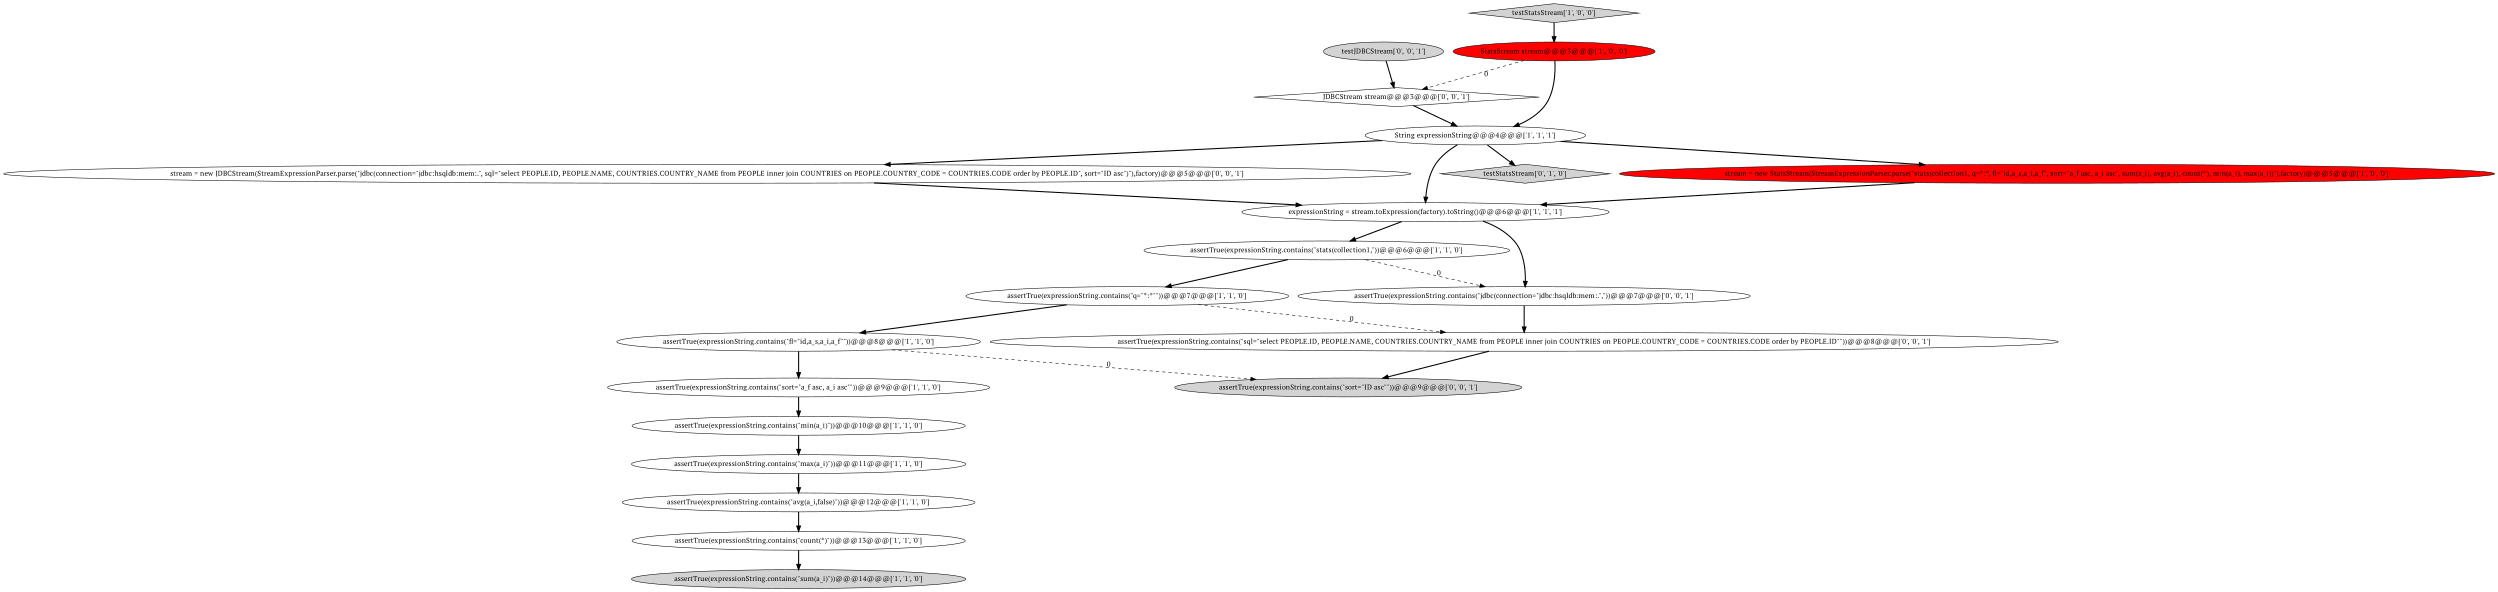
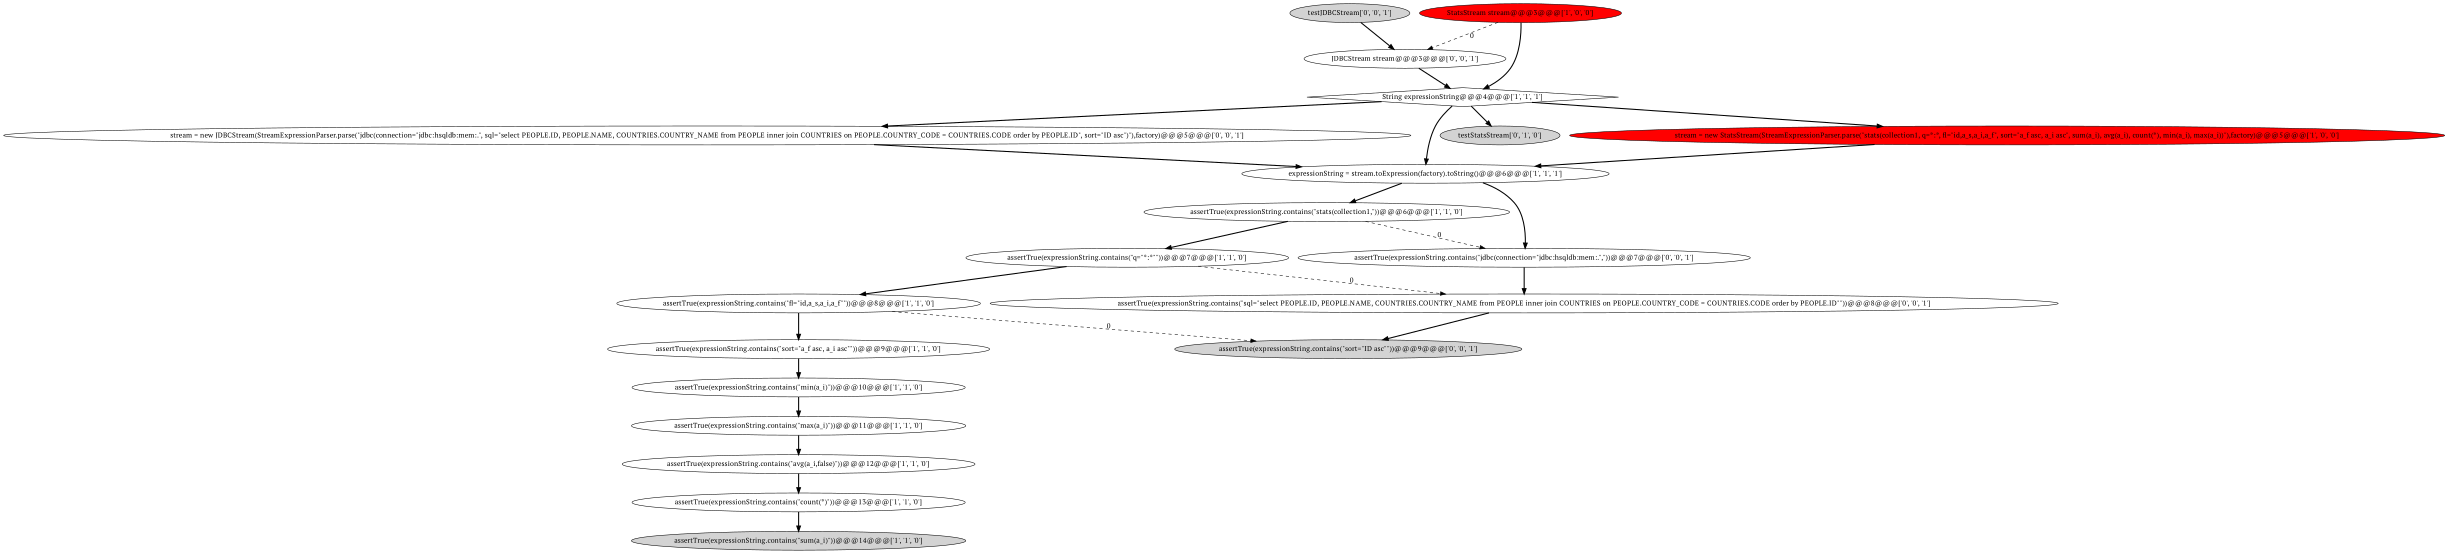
node "testStatsStream['1', '0', '0']": removed
node "JDBCStream stream@@@3@@@['0', '0', '1']": shape diamond -> ellipse
node "String expressionString@@@4@@@['1', '1', '1']": shape ellipse -> diamond
node "testStatsStream['0', '1', '0']": shape diamond -> ellipse
